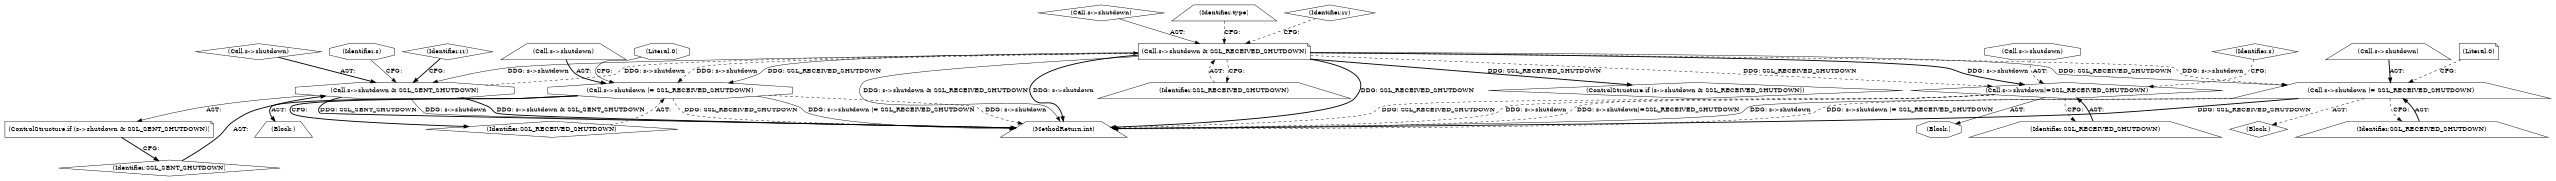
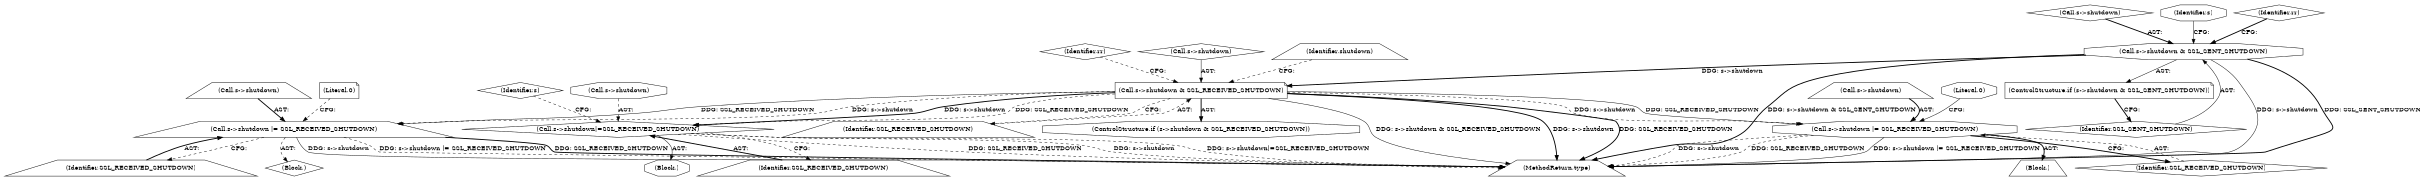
node "(Identifier,type)": label "(Identifier,type)" -> "(Identifier,shutdown)"
edge "(Call,s->shutdown & SSL_RECEIVED_SHUTDOWN)" -> "(Call,s->shutdown & SSL_SENT_SHUTDOWN)": removed, label "DDG: s->shutdown"
edge "(Call,s->shutdown & SSL_SENT_SHUTDOWN)" -> "(Call,s->shutdown & SSL_RECEIVED_SHUTDOWN)": style dashed -> bold
edge "(Call,s->shutdown & SSL_RECEIVED_SHUTDOWN)" -> "(ControlStructure,if (s->shutdown & SSL_RECEIVED_SHUTDOWN))": label "DDG: SSL_RECEIVED_SHUTDOWN" -> "AST: "
node "(ControlStructure,if (s->shutdown & SSL_RECEIVED_SHUTDOWN))": shape diamond -> octagon
edge "(Identifier,SSL_SENT_SHUTDOWN)" -> "(Call,s->shutdown & SSL_SENT_SHUTDOWN)": style bold -> solid
node "(MethodReturn,int)": label "(MethodReturn,int)" -> "(MethodReturn,type)"
